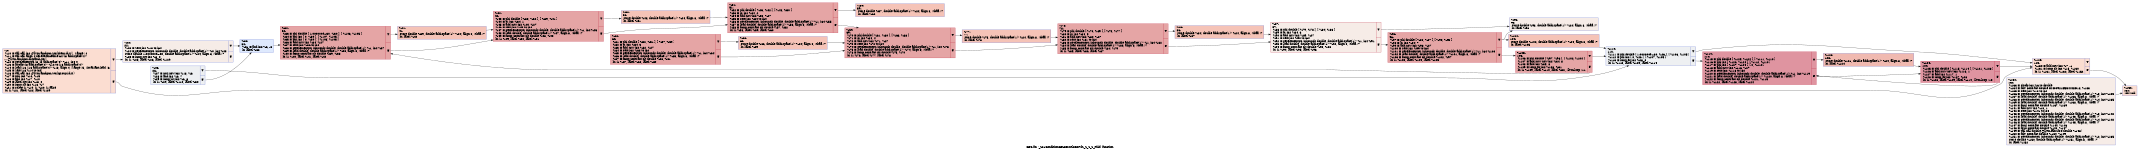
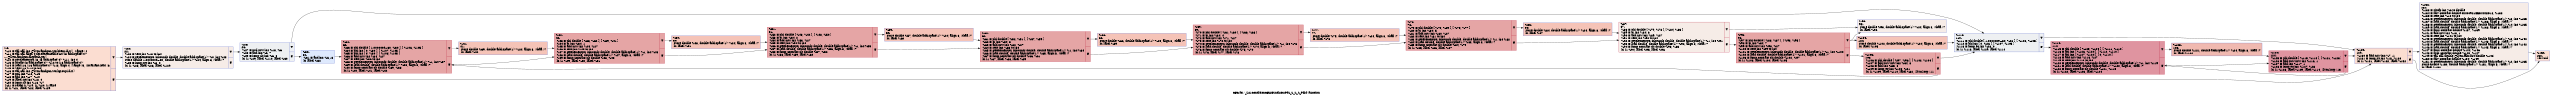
edge "%51:" -> "%69:": now "%51:" -> "%60:"
edge "%59:" -> "%60:": added
edge "%22:" -> "%30:": now "%22:" -> "%26:"
edge "%129:" -> "%132:": added
